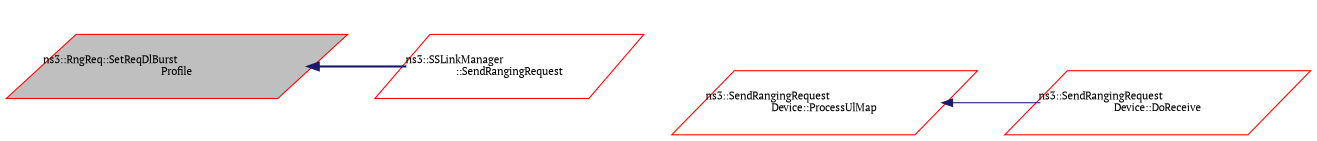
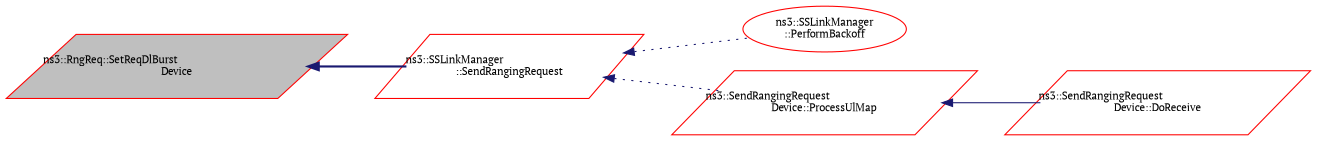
node "ns3::SSLinkManager ::PerformBackoff": added
node "ns3::RngReq::SetReqDlBurst Profile": label "ns3::RngReq::SetReqDlBurst Profile" -> "ns3::RngReq::SetReqDlBurst Device"
edge "ns3::SendRangingRequest Device::ProcessUlMap" -> "ns3::SSLinkManager ::SendRangingRequest": added
